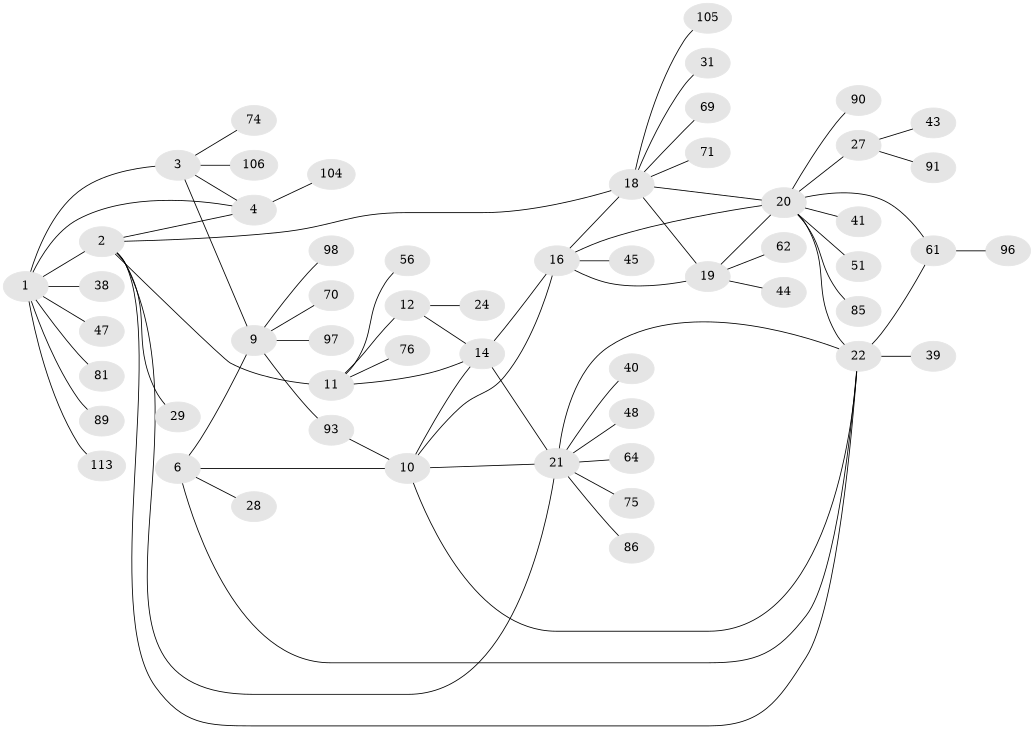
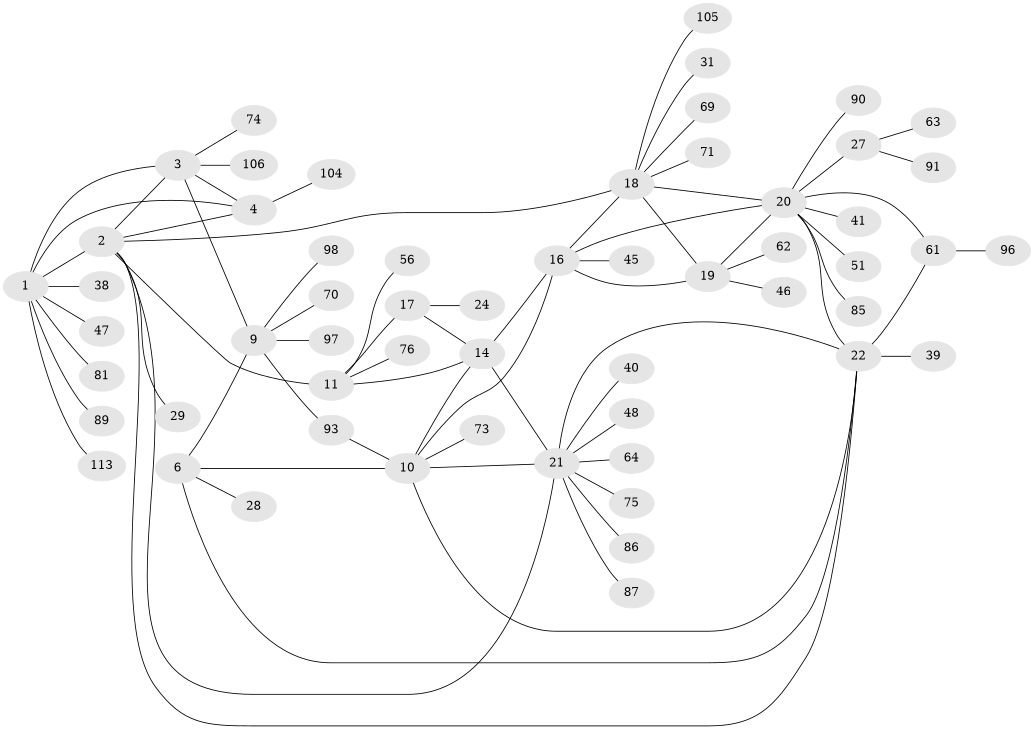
node "43": label "43" -> "63"
edge "3" -- "2": added
node "44": label "44" -> "46"
node "12": label "12" -> "17"
node "73": added
node "87": added
